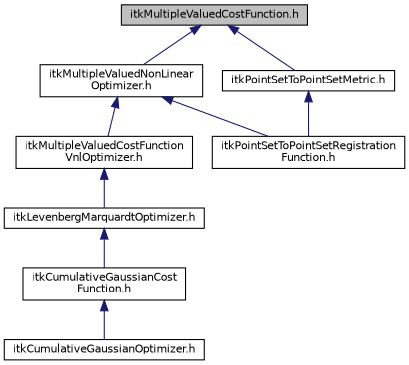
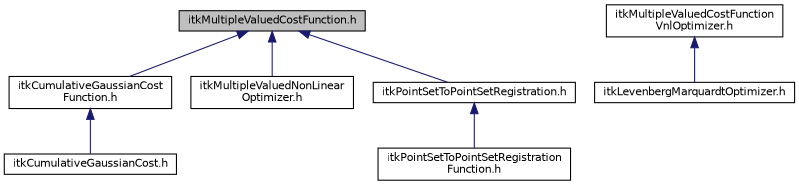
node "itkPointSetToPointSetMetric.h": label "itkPointSetToPointSetMetric.h" -> "itkPointSetToPointSetRegistration.h"
edge "itkPointSetToPointSetRegistration Function.h" -> "itkMultipleValuedNonLinear Optimizer.h": removed
edge "itkMultipleValuedCostFunction VnlOptimizer.h" -> "itkMultipleValuedNonLinear Optimizer.h": removed
edge "itkCumulativeGaussianCost Function.h" -> "itkLevenbergMarquardtOptimizer.h": now "itkCumulativeGaussianCost Function.h" -> "itkMultipleValuedCostFunction.h"
node "itkCumulativeGaussianOptimizer.h": label "itkCumulativeGaussianOptimizer.h" -> "itkCumulativeGaussianCost.h"
